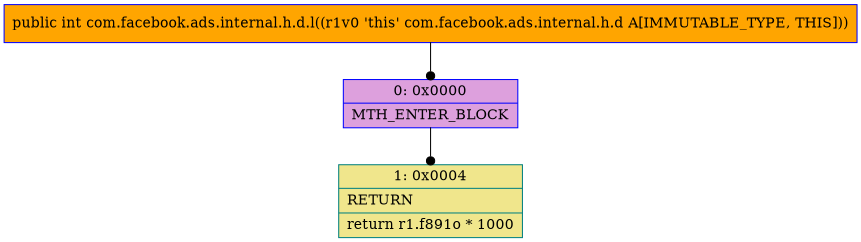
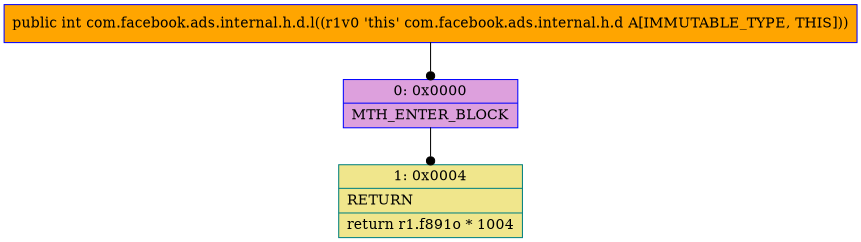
node "1: 0x0004": text "return r1.f891o * 1000" -> "return r1.f891o * 1004"
